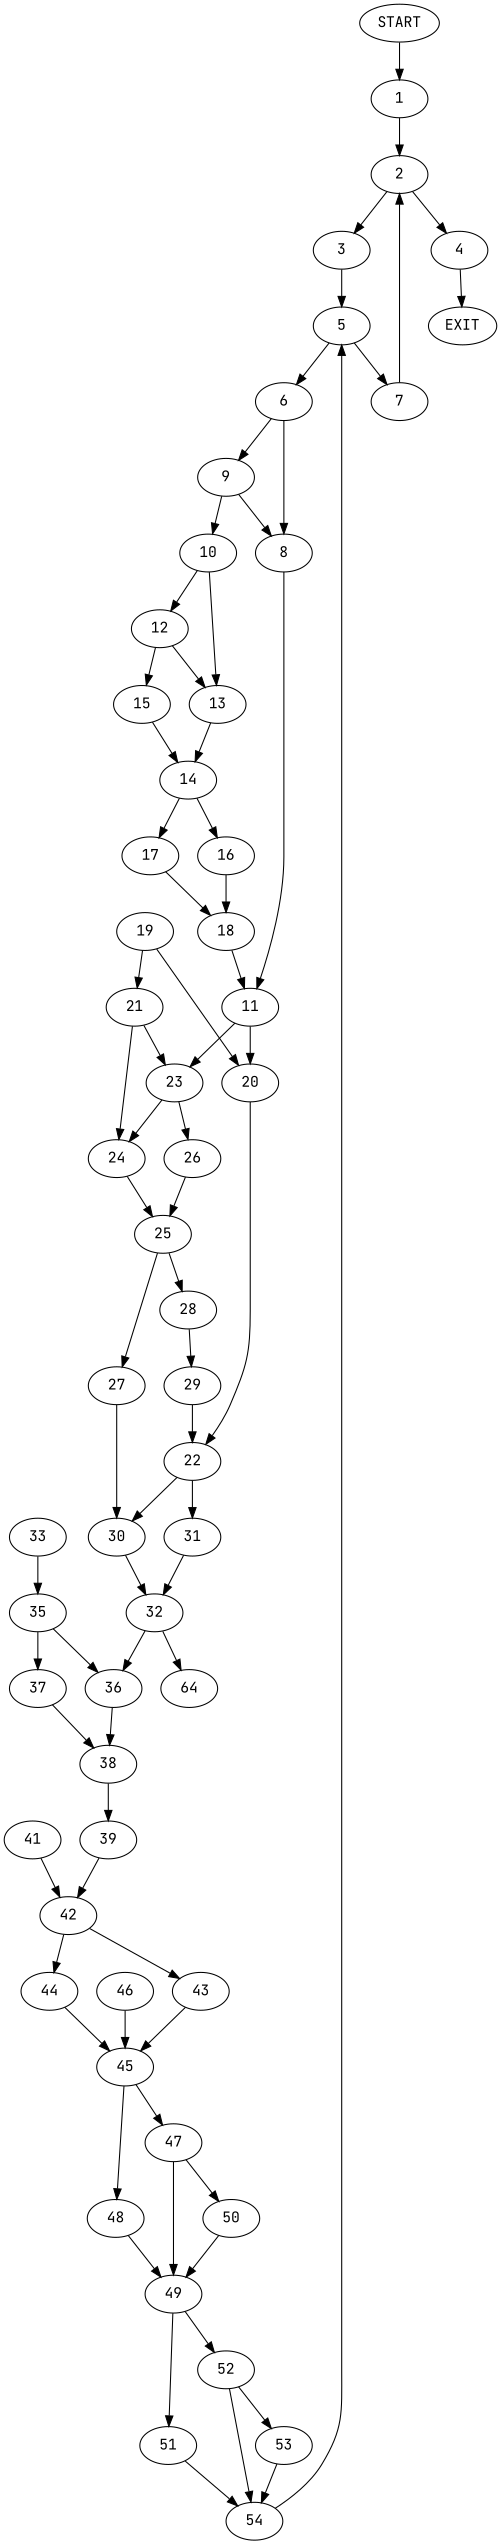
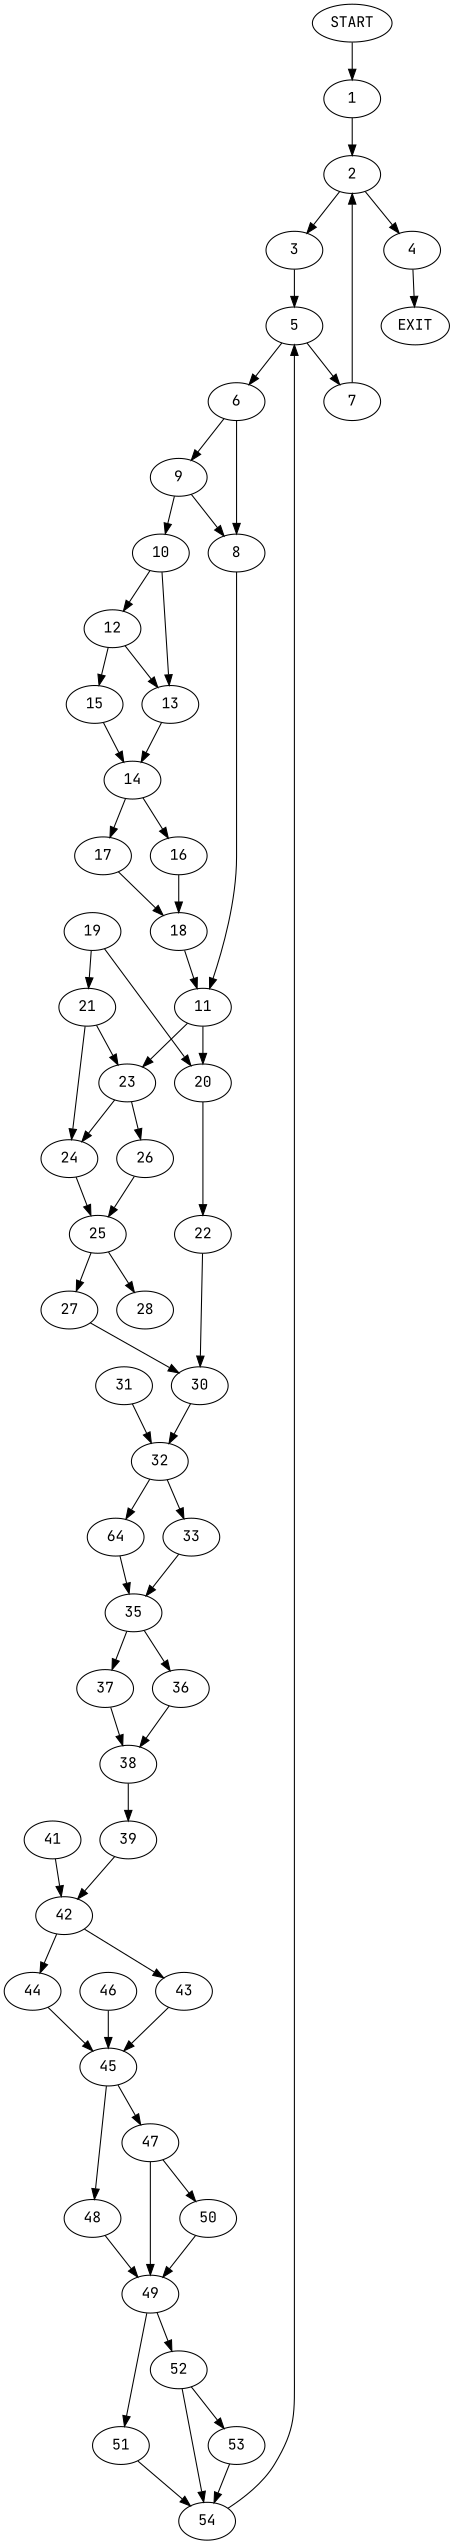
node "29": removed
edge "22" -> "31": removed
edge "64" -> "35": added
edge "32" -> "36": now "32" -> "33"
